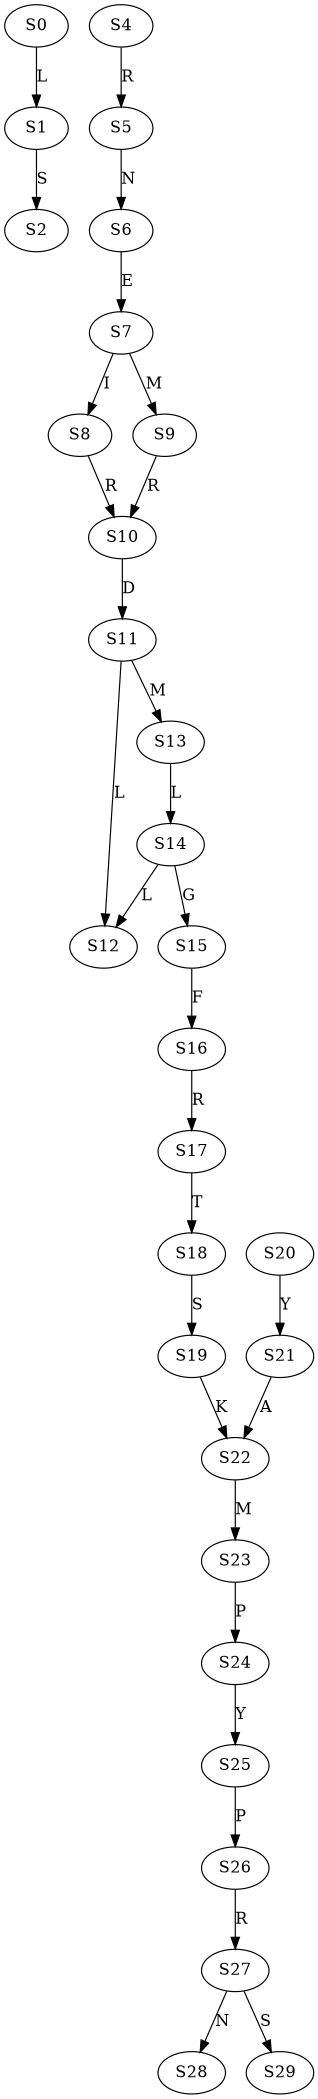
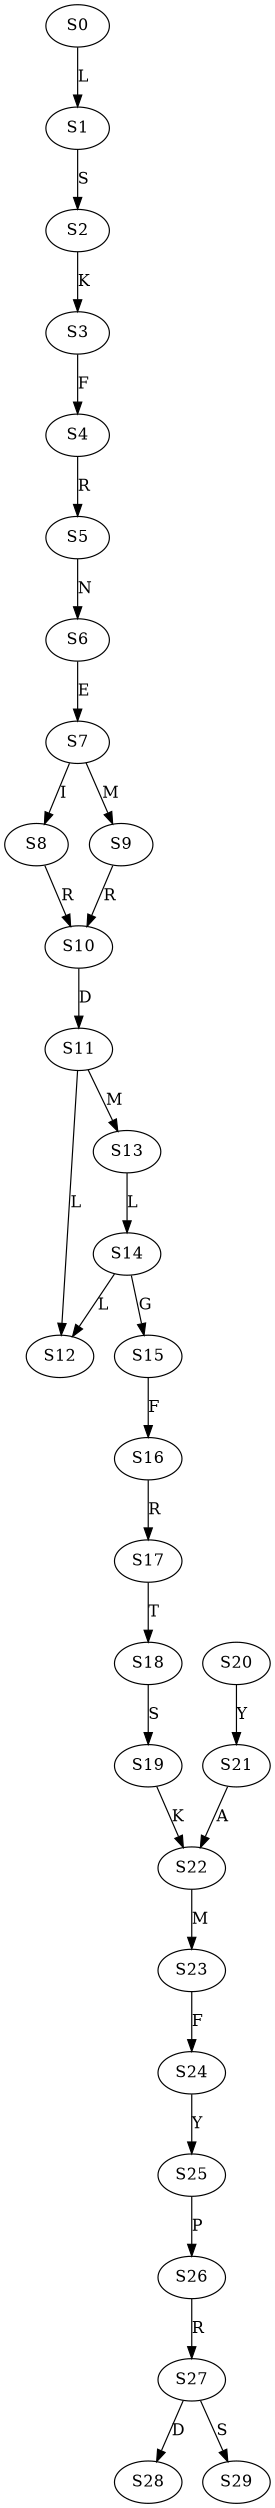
node "S3": added
edge "S23" -> "S24": label "P" -> "F"
edge "S27" -> "S28": label "N" -> "D"
